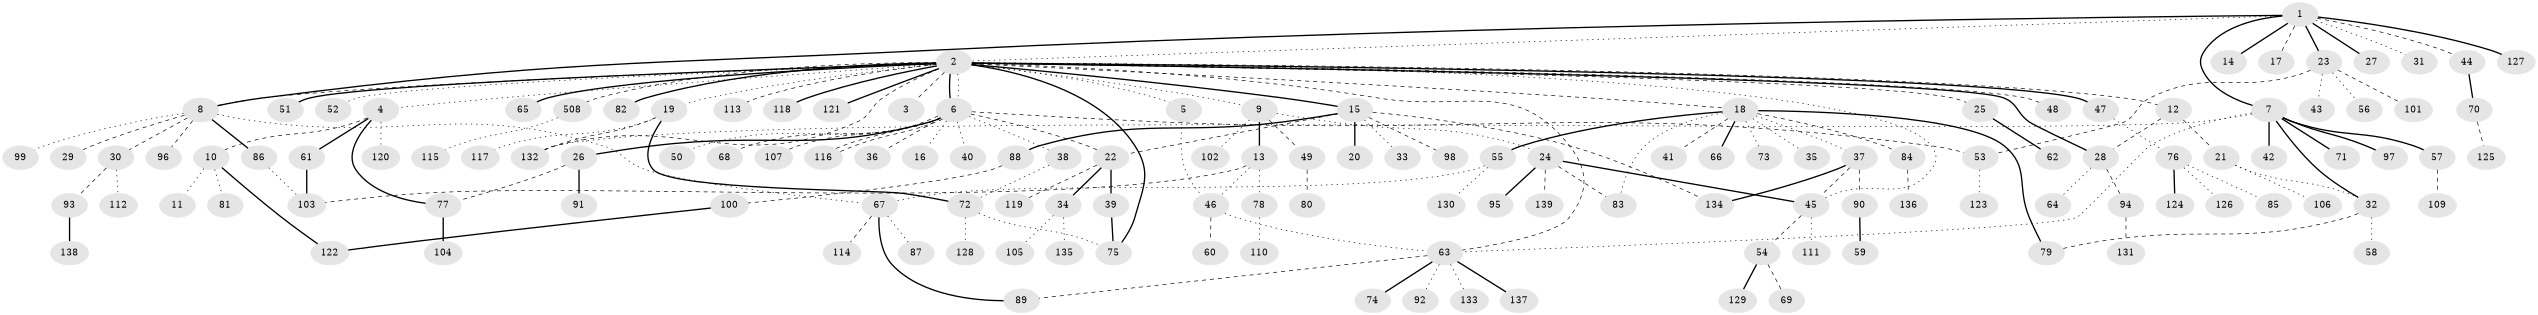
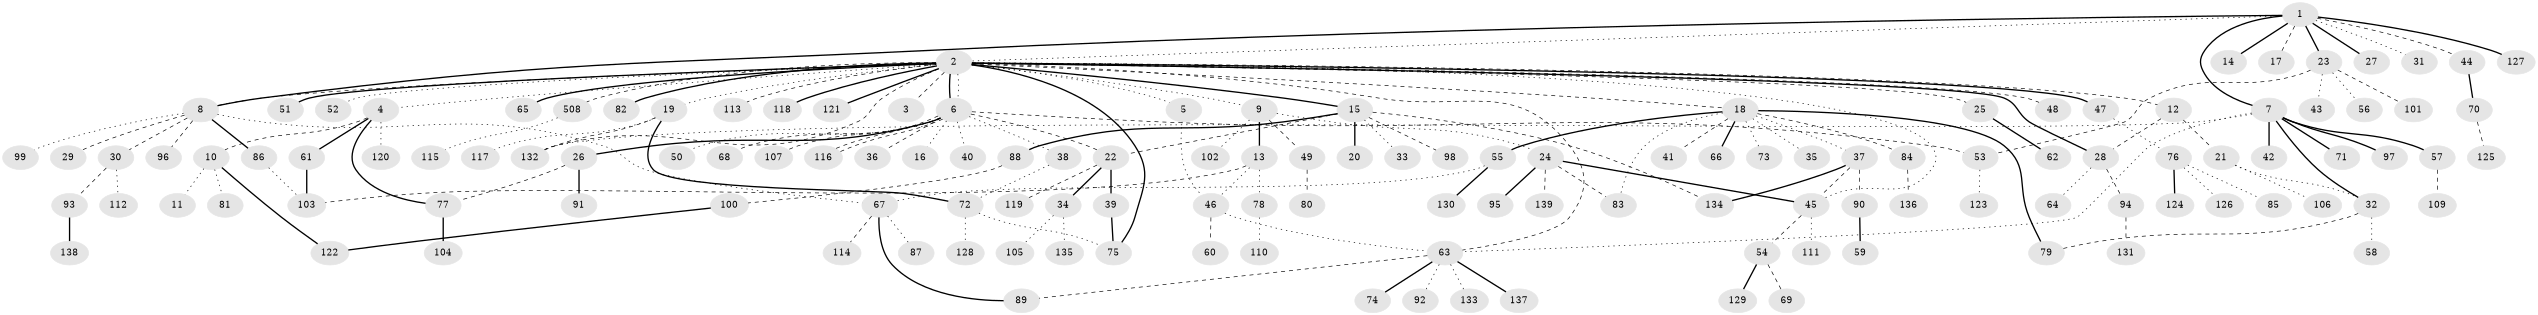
edge "55" -- "130": style dotted -> bold
